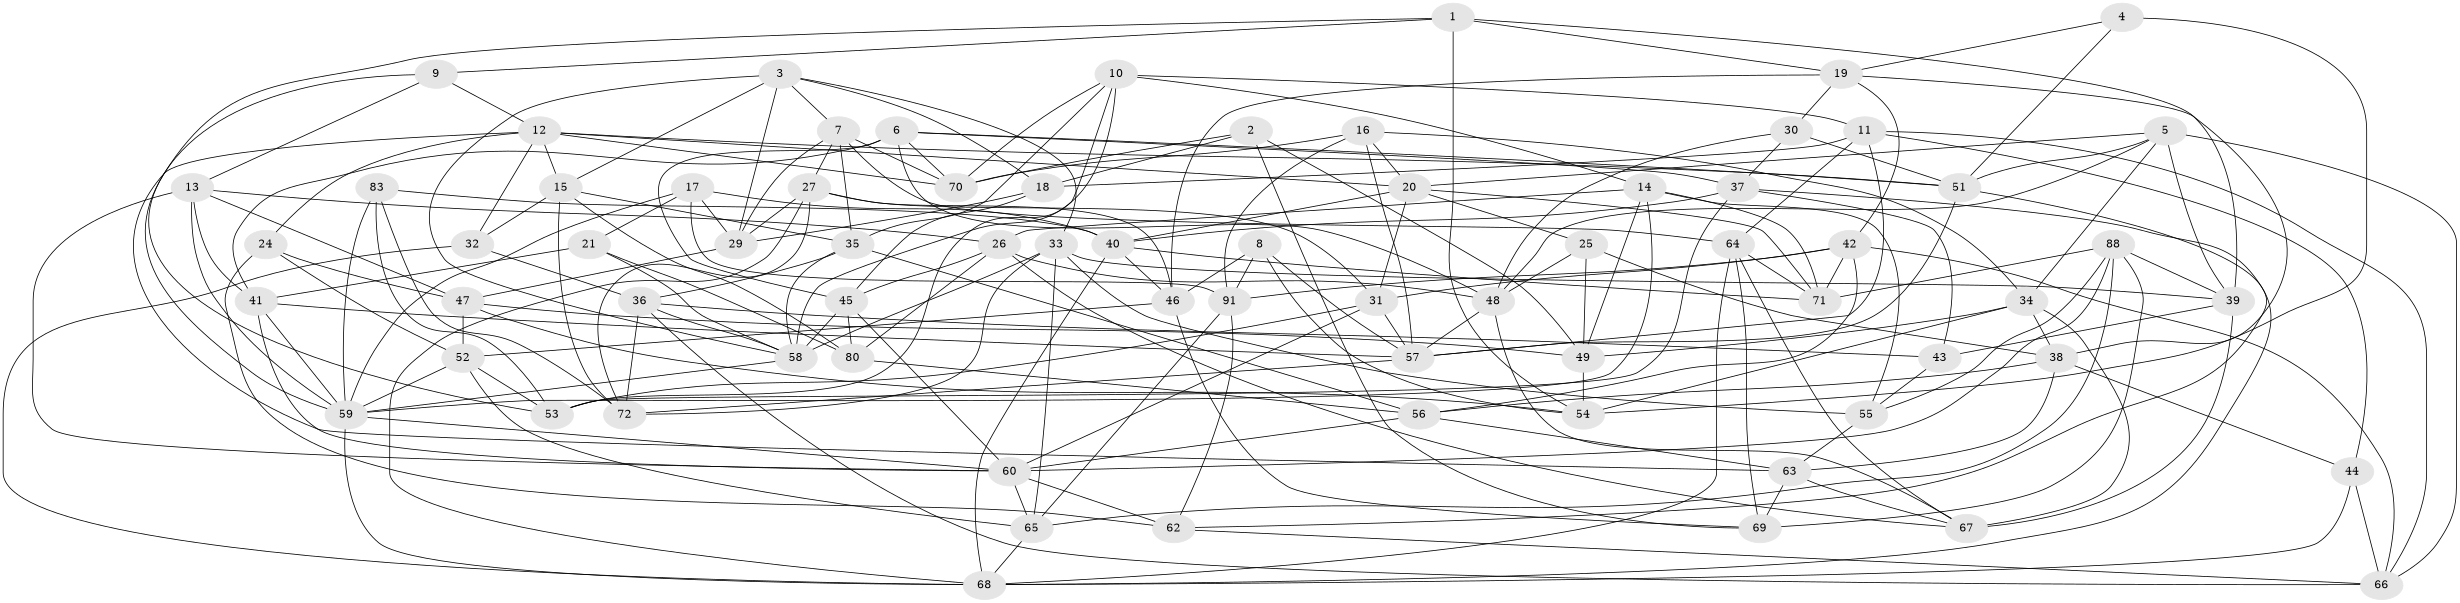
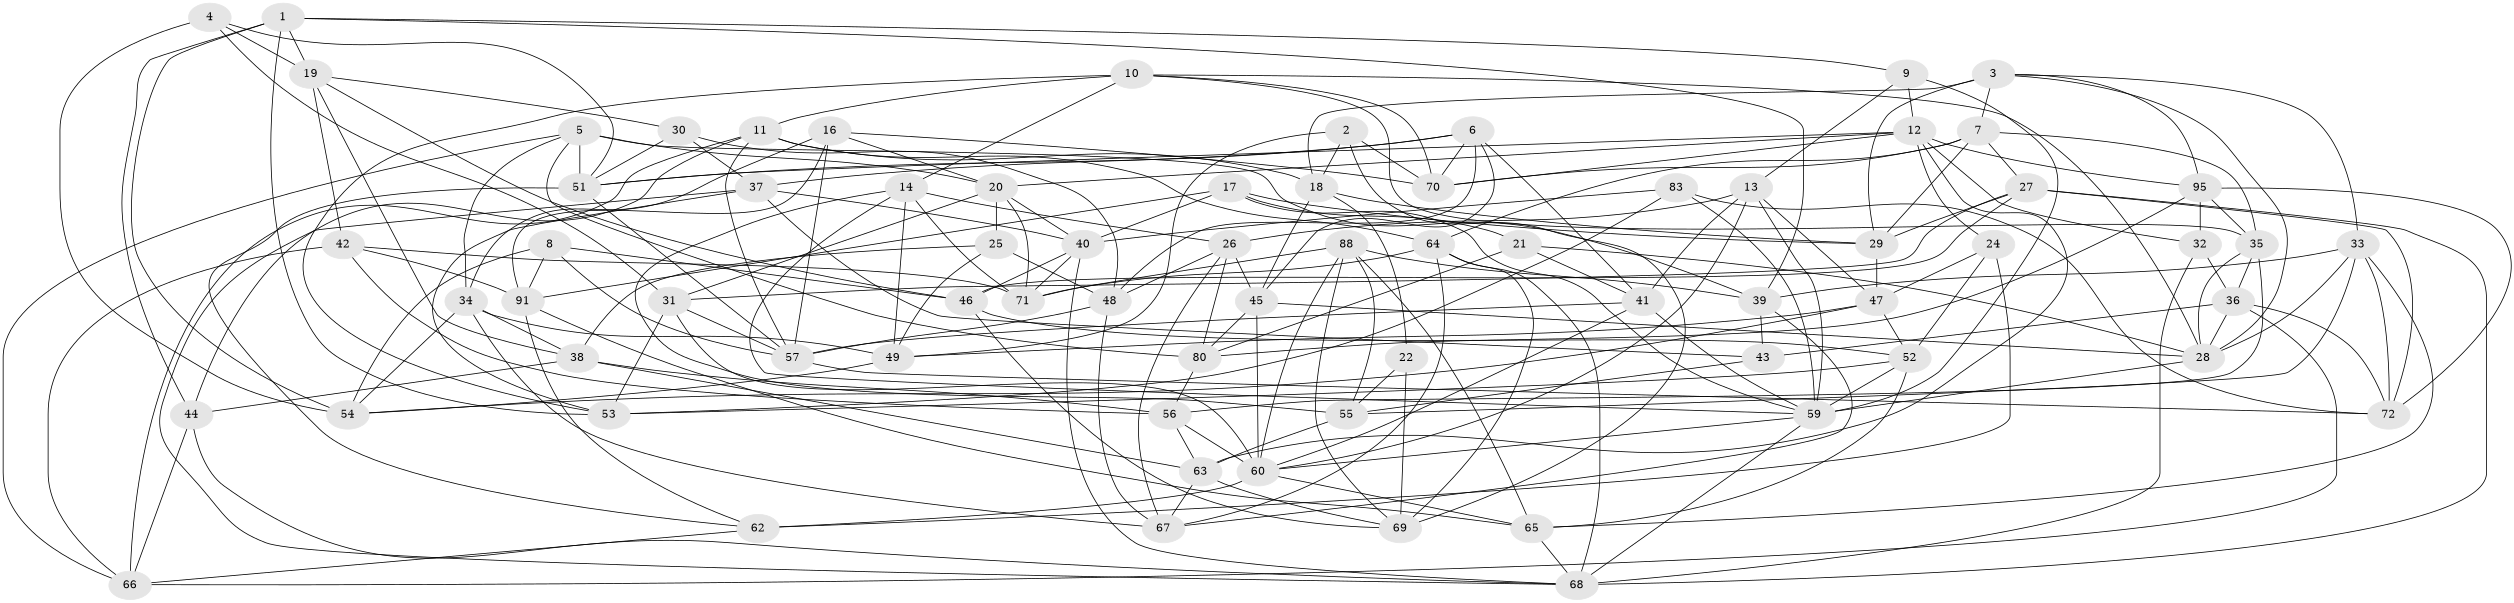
edge "1" -- "44": added
node "15": label "15" -> "95"
edge "5" -- "48": now "5" -- "80"
edge "42" -- "31": now "4" -- "31"
node "58": label "58" -> "28"
node "22": added
